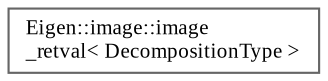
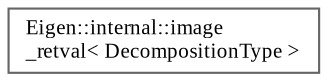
node "Eigen::image::image _retval< DecompositionType >": label "Eigen::image::image _retval< DecompositionType >" -> "Eigen::internal::image _retval< DecompositionType >"
